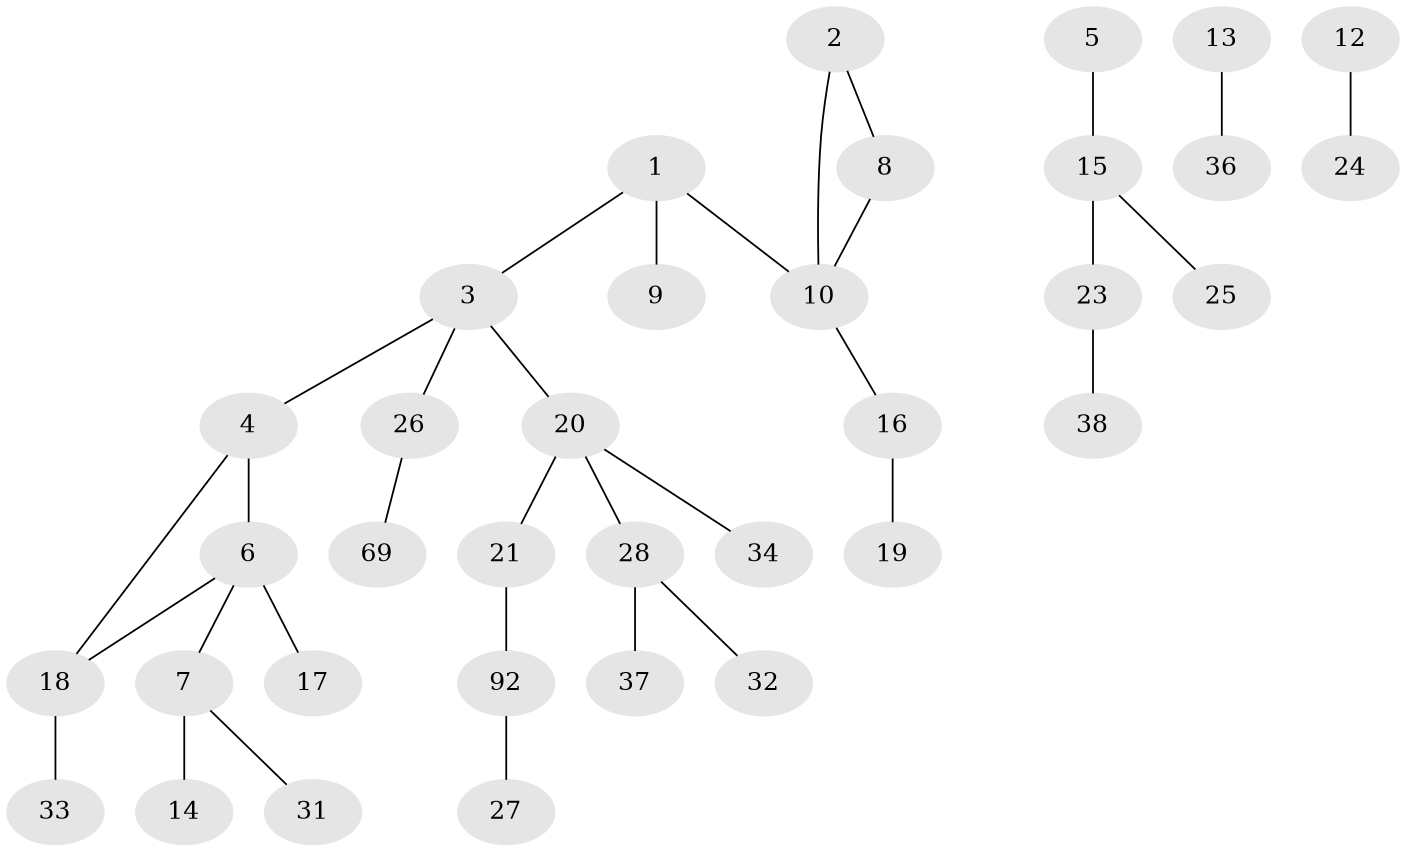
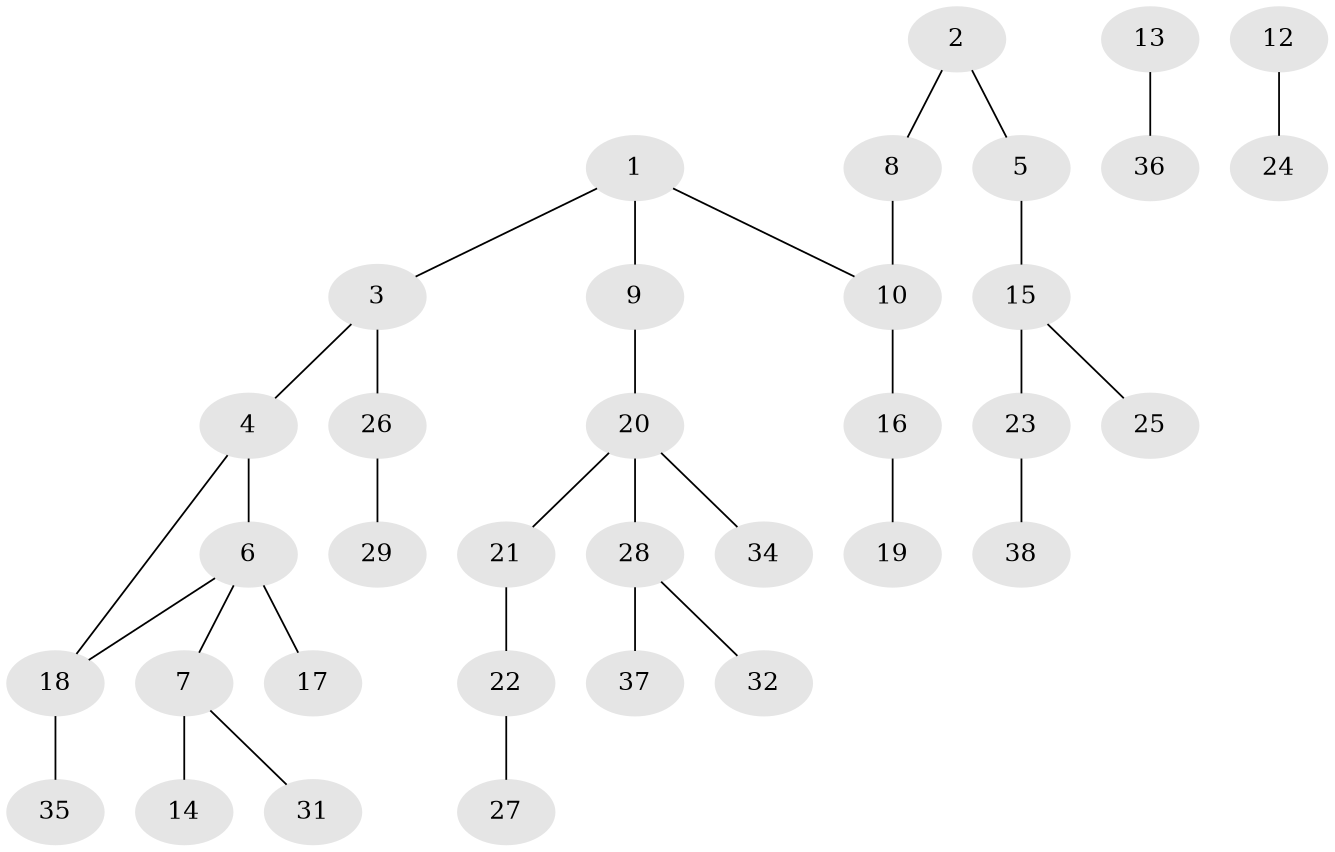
edge "2" -- "10": now "2" -- "5"
edge "3" -- "20": now "9" -- "20"
node "69": label "69" -> "29"
node "92": label "92" -> "22"
node "33": label "33" -> "35"
